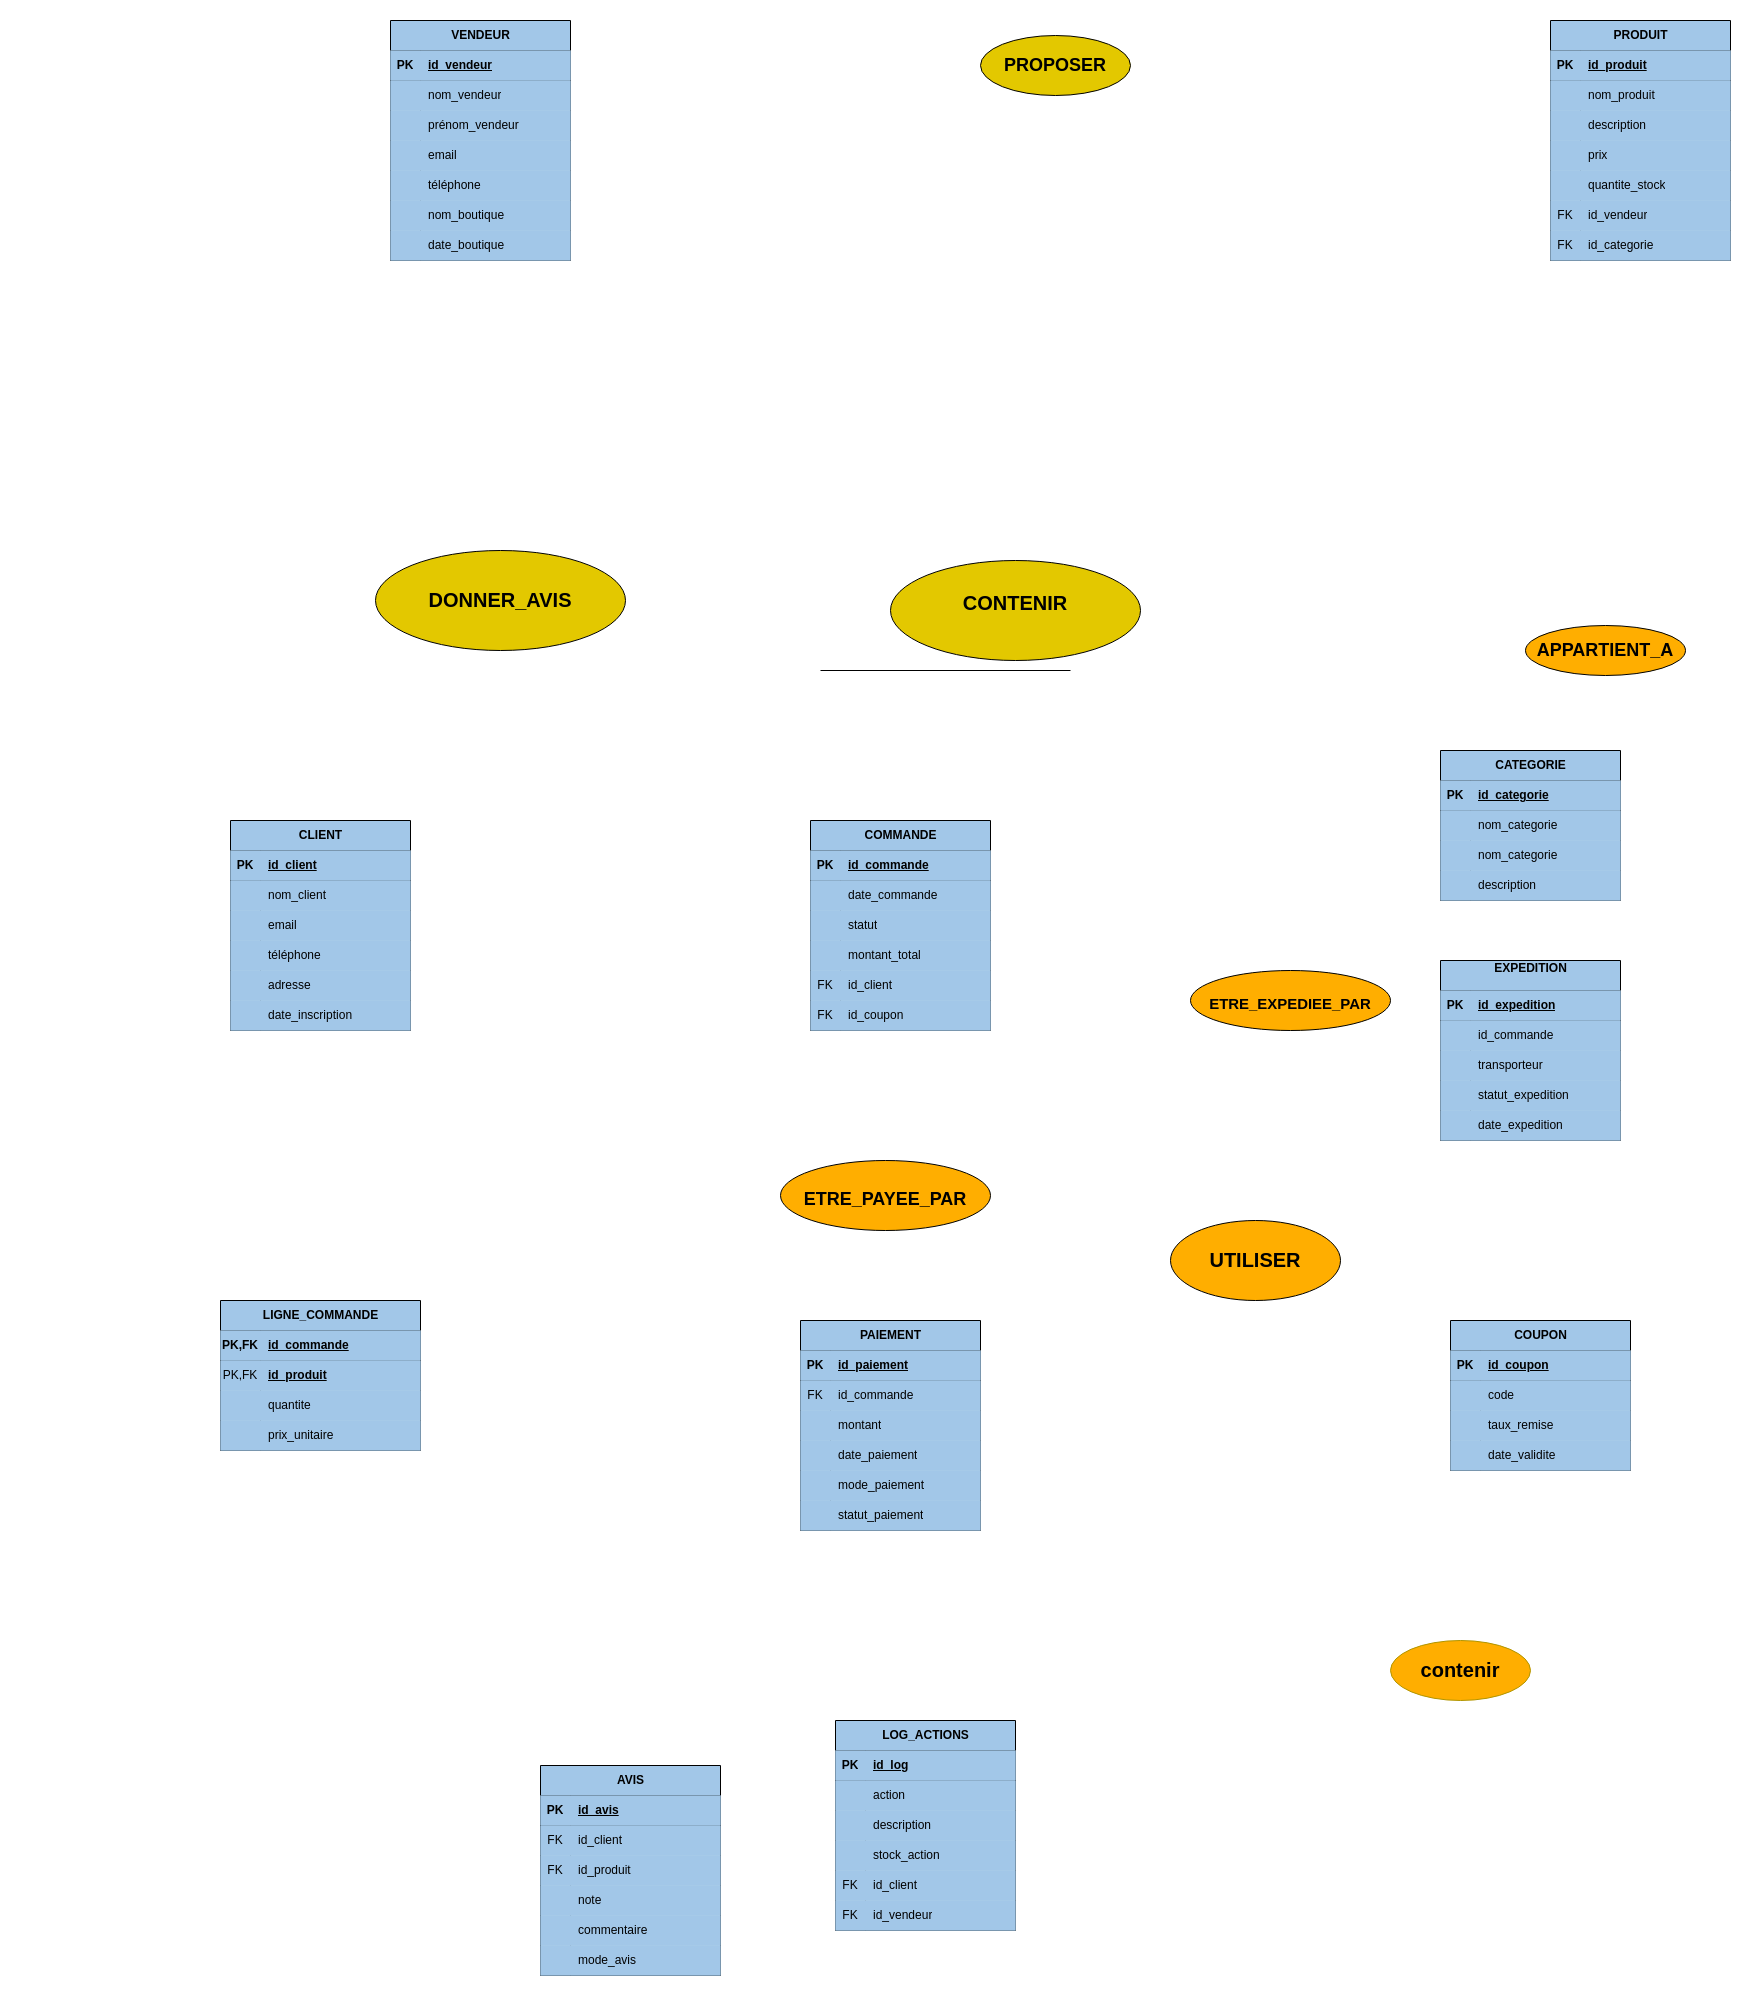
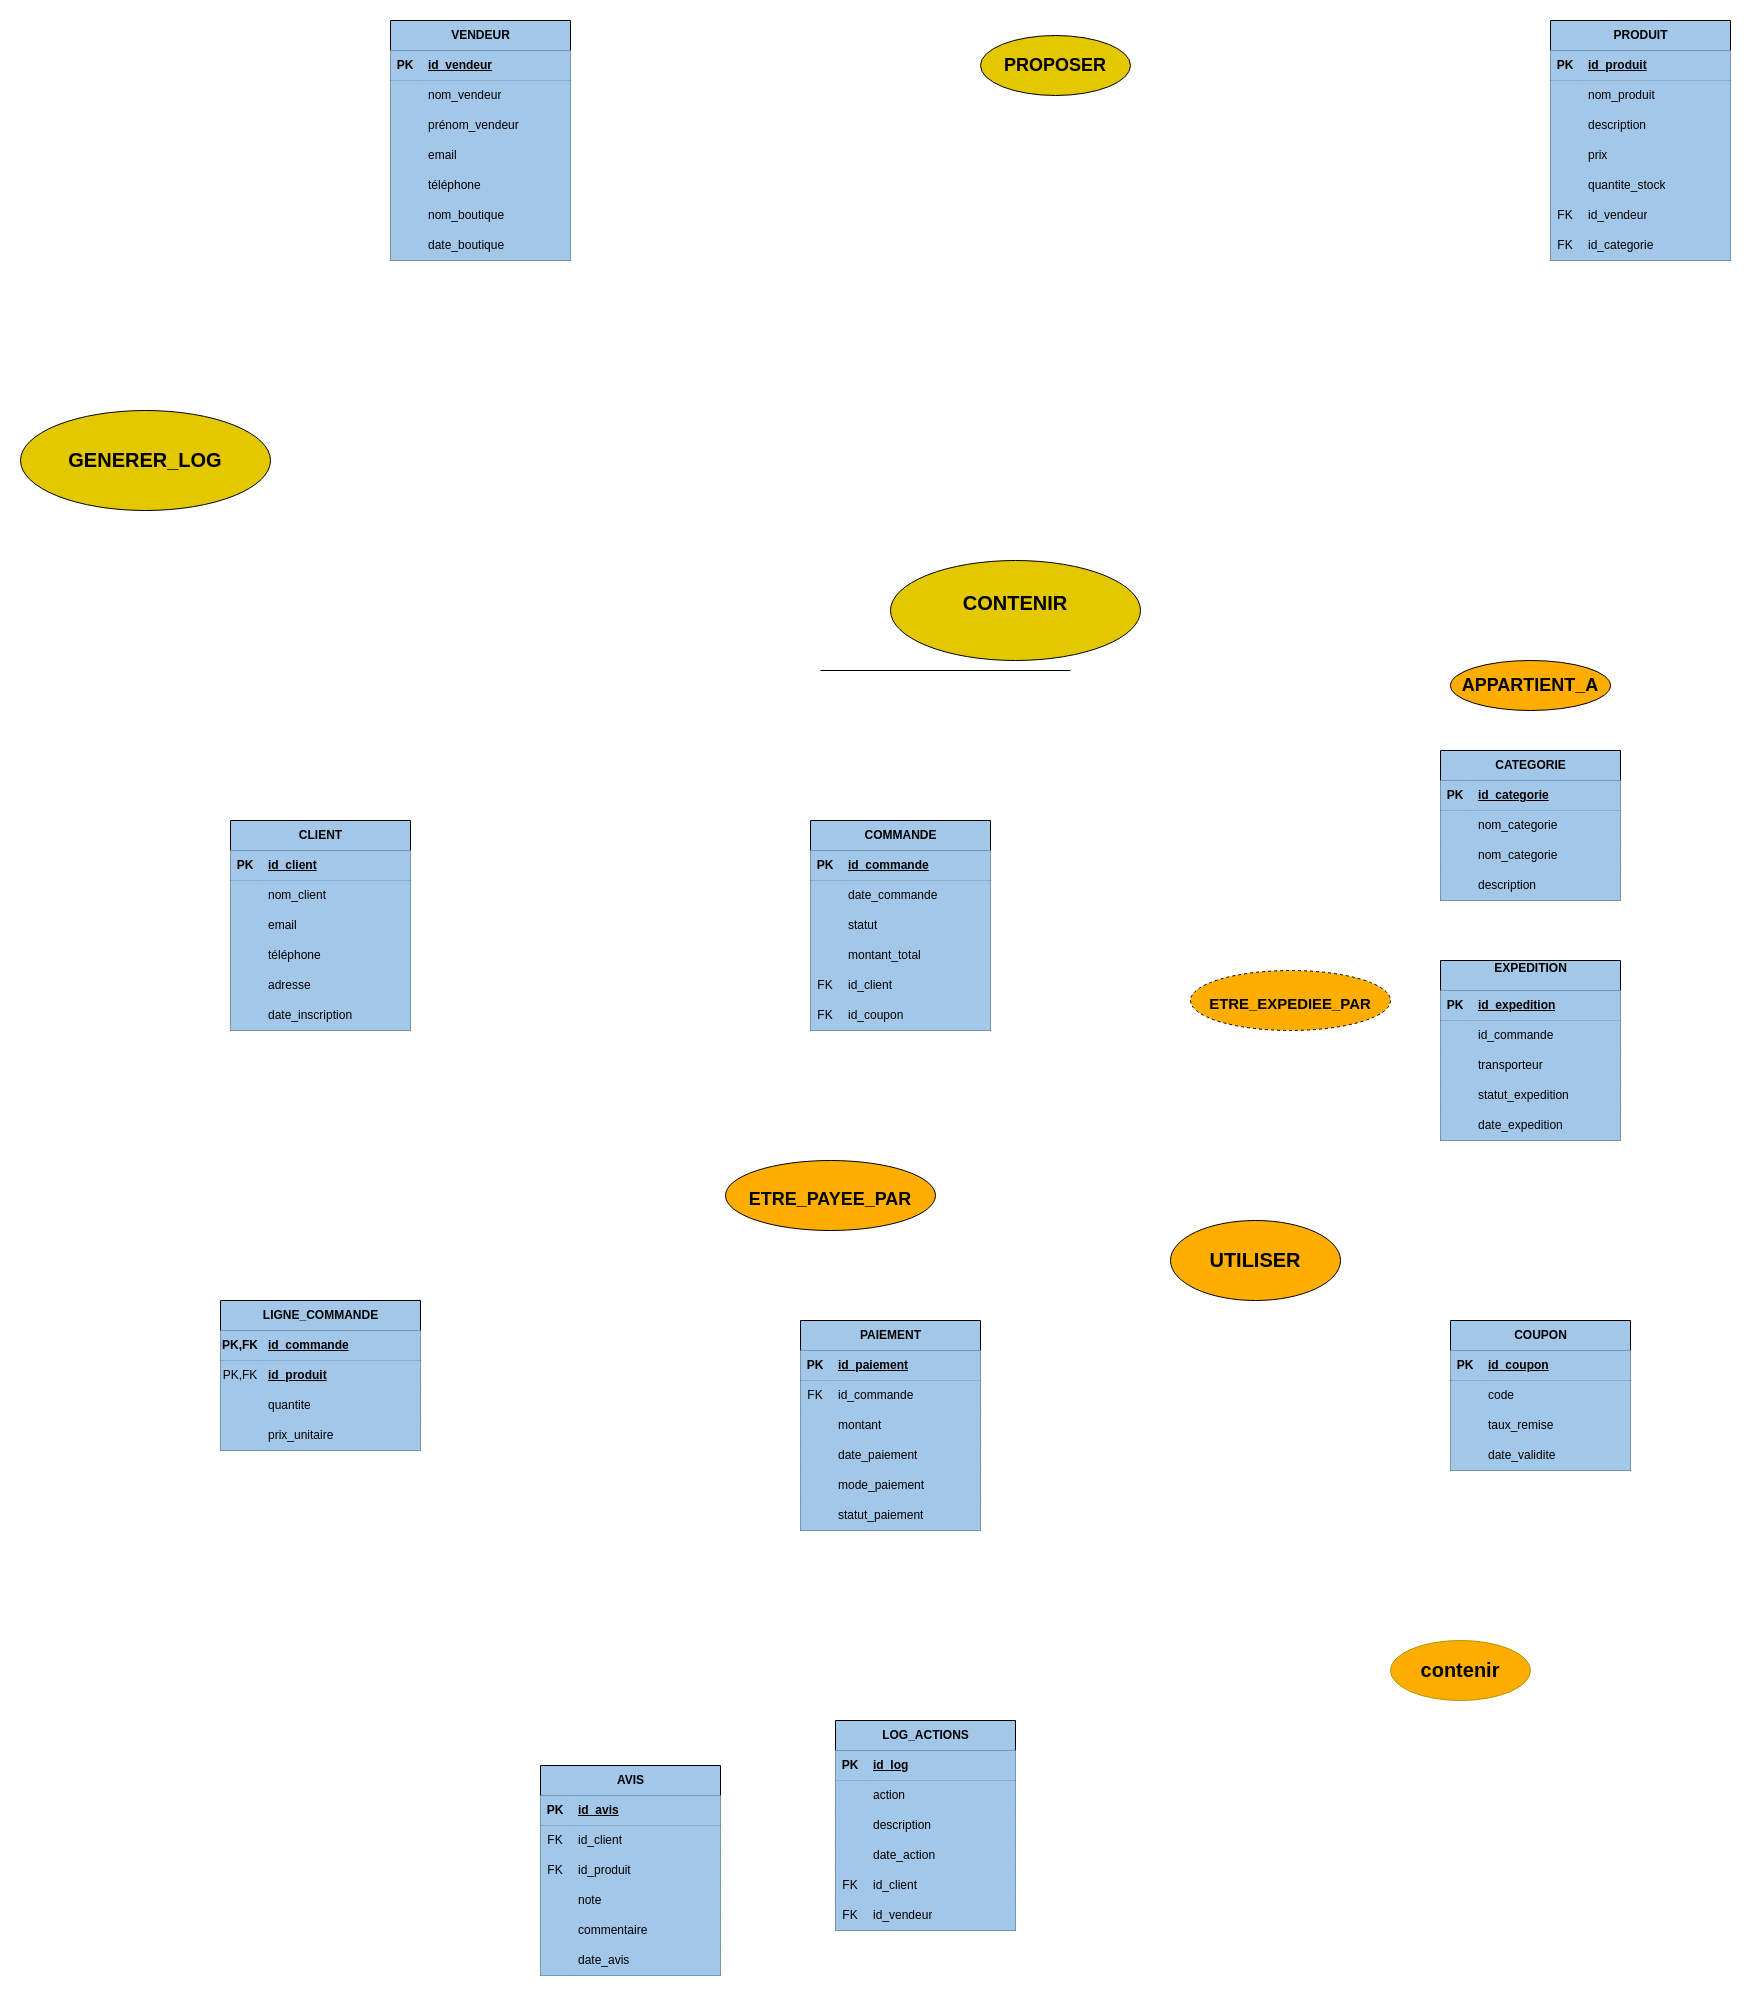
node "GENERER_LOG": added
node "DONNER_AVIS": removed
node "APPARTIENT_A": moved (1606, 651) -> (1531, 686)
node "ETRE_EXPEDIEE_PAR": style solid -> dashed
node "ETRE_PAYEE_PAR": moved (886, 1196) -> (831, 1196)
node "stock_action": label "stock_action" -> "date_action"
node "mode_avis": label "mode_avis" -> "date_avis"
